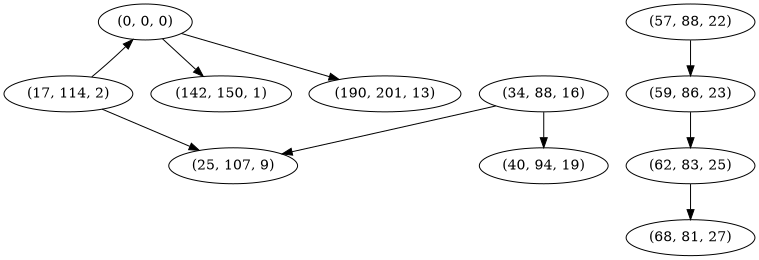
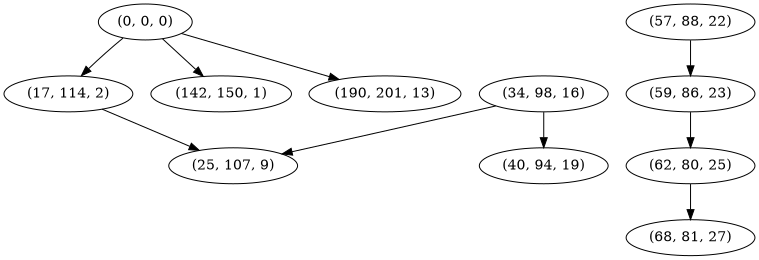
edge "(17, 114, 2)" -> "(0, 0, 0)": reversed
node "(34, 88, 16)": label "(34, 88, 16)" -> "(34, 98, 16)"
node "(62, 83, 25)": label "(62, 83, 25)" -> "(62, 80, 25)"
